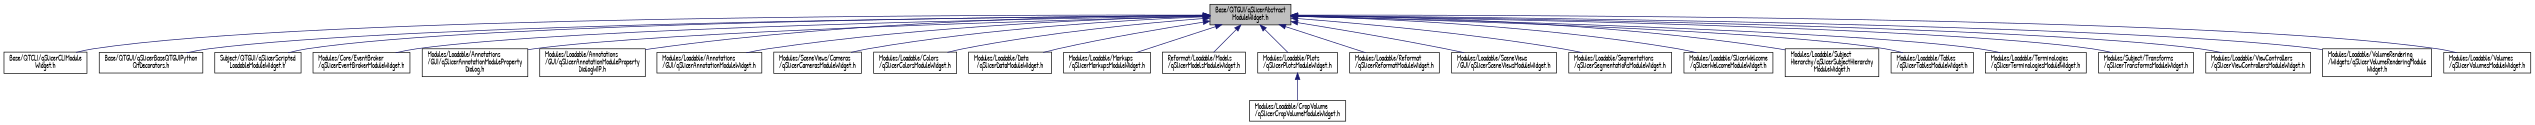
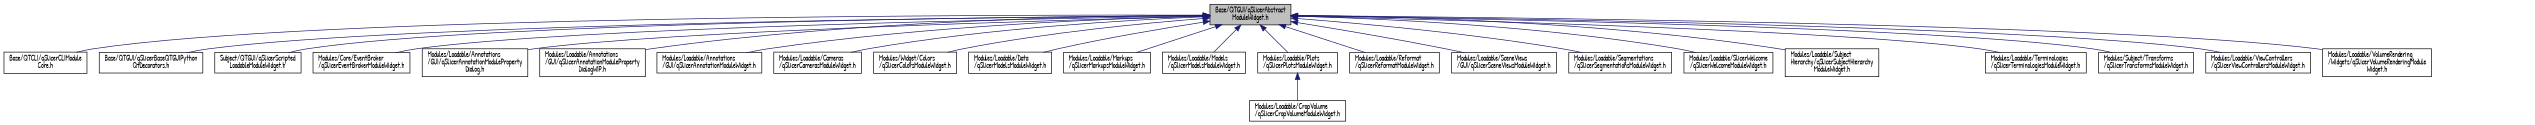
node "Base/QTCLI/qSlicerCLIModule Widget.h": label "Base/QTCLI/qSlicerCLIModule Widget.h" -> "Base/QTCLI/qSlicerCLIModule Core.h"
node "Modules/SceneViews/Cameras /qSlicerCamerasModuleWidget.h": label "Modules/SceneViews/Cameras /qSlicerCamerasModuleWidget.h" -> "Modules/Loadable/Cameras /qSlicerCamerasModuleWidget.h"
node "Modules/Loadable/Colors /qSlicerColorsModuleWidget.h": label "Modules/Loadable/Colors /qSlicerColorsModuleWidget.h" -> "Modules/Widget/Colors /qSlicerColorsModuleWidget.h"
node "Modules/Loadable/Data /qSlicerDataModuleWidget.h": label "Modules/Loadable/Data /qSlicerDataModuleWidget.h" -> "Modules/Loadable/Data /qSlicerModelsModuleWidget.h"
node "Reformat/Loadable/Models /qSlicerModelsModuleWidget.h": label "Reformat/Loadable/Models /qSlicerModelsModuleWidget.h" -> "Modules/Loadable/Models /qSlicerModelsModuleWidget.h"
node "Modules/Loadable/Tables /qSlicerTablesModuleWidget.h": removed
node "Modules/Loadable/Volumes /qSlicerVolumesModuleWidget.h": removed
